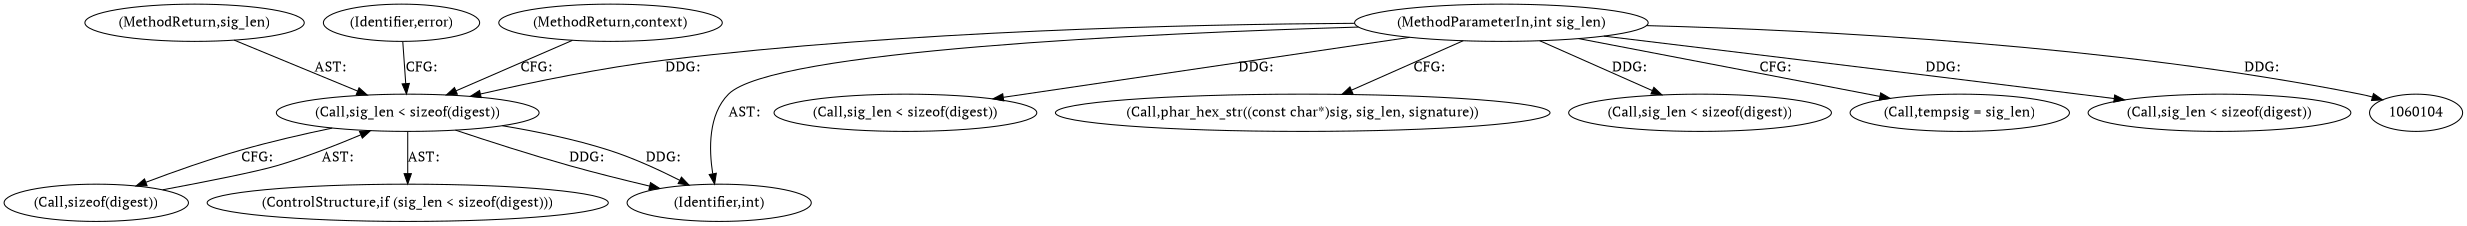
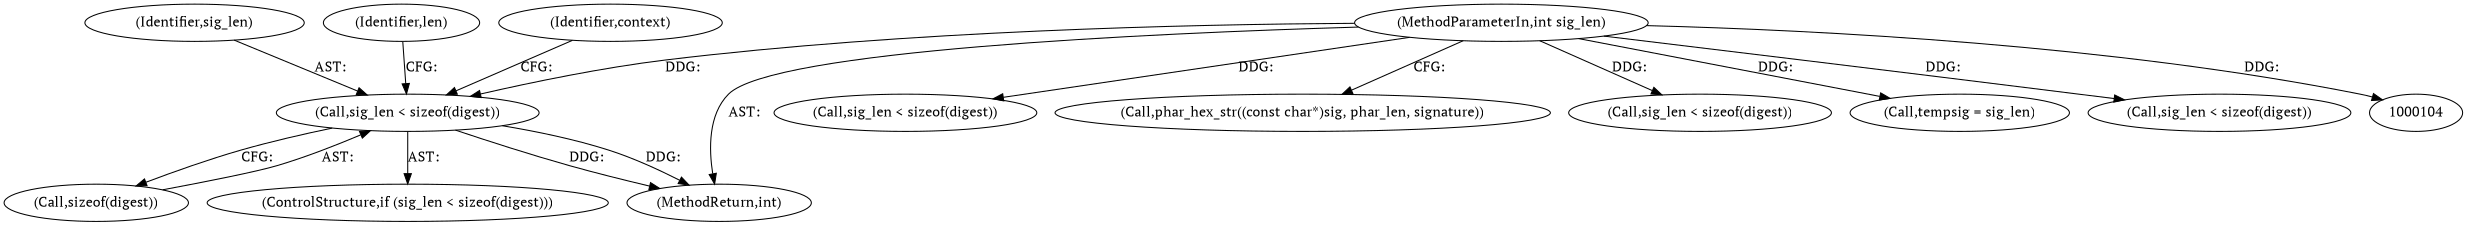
node "(MethodReturn,sig_len)": label "(MethodReturn,sig_len)" -> "(Identifier,sig_len)"
node "(Identifier,error)": label "(Identifier,error)" -> "(Identifier,len)"
node "(MethodReturn,context)": label "(MethodReturn,context)" -> "(Identifier,context)"
edge "(MethodParameterIn,int sig_len)" -> "(Call,tempsig = sig_len)": label "CFG: " -> "DDG: "
node "(Call,phar_hex_str((const char*)sig, sig_len, signature))": label "(Call,phar_hex_str((const char*)sig, sig_len, signature))" -> "(Call,phar_hex_str((const char*)sig, phar_len, signature))"
node "1060104": label "1060104" -> "1000104"
node "(Identifier,int)": label "(Identifier,int)" -> "(MethodReturn,int)"
